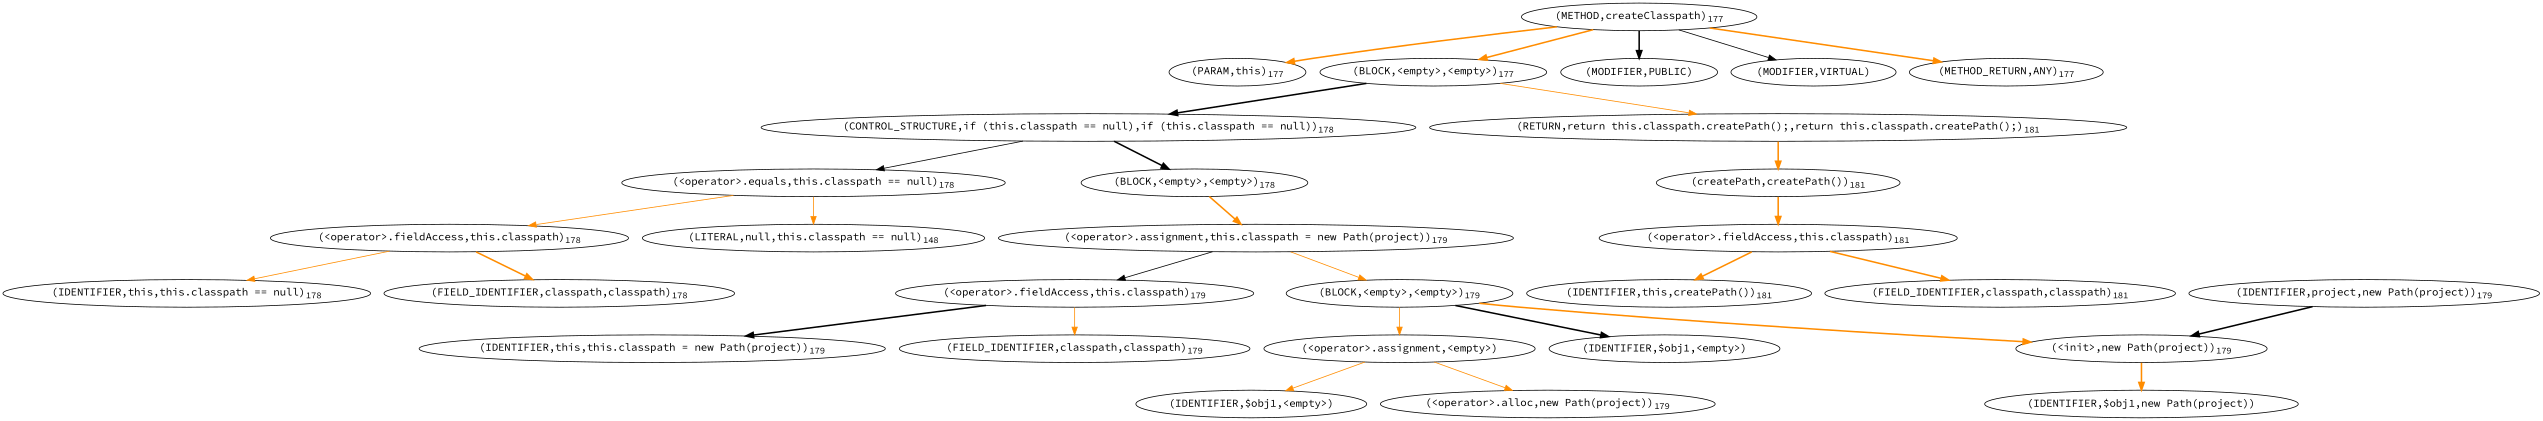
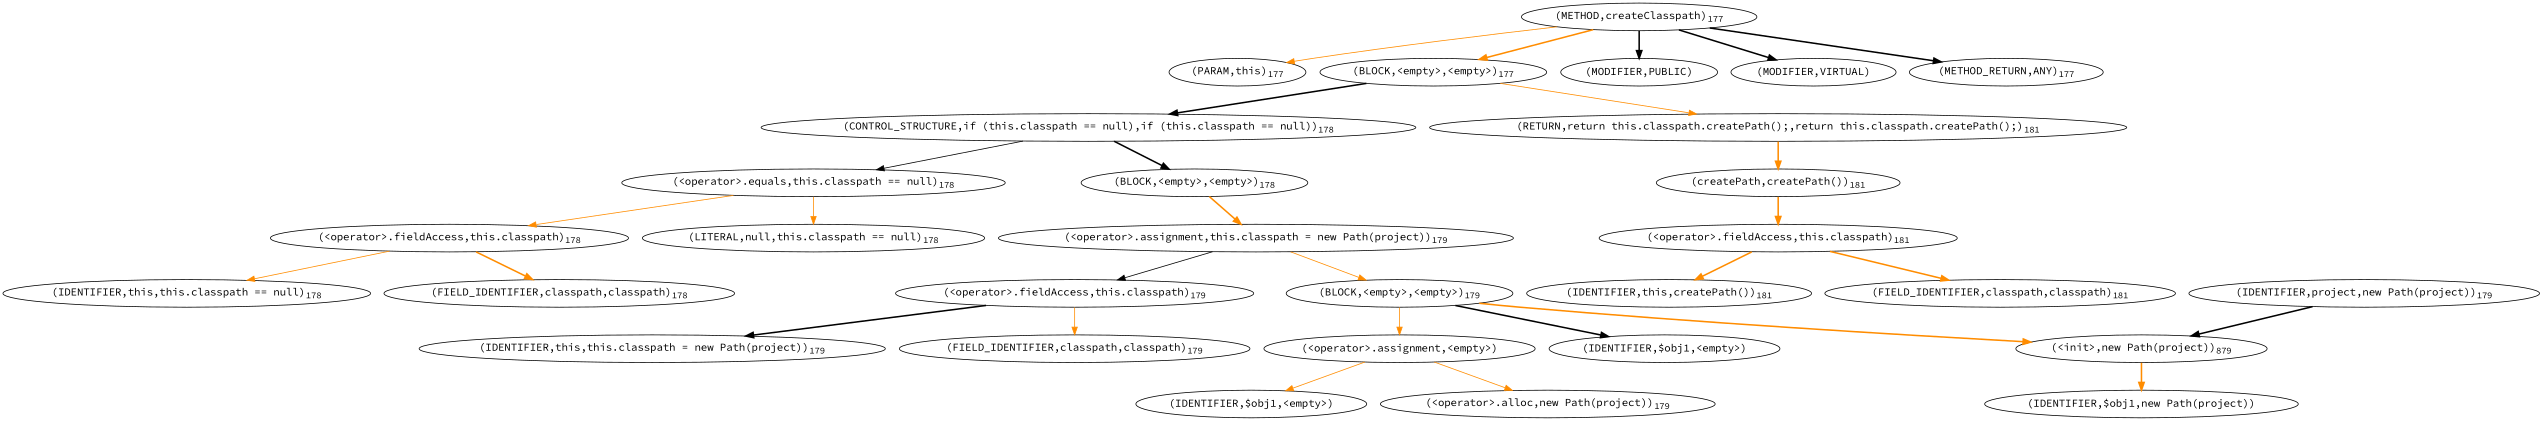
edge "(METHOD,createClasspath)" -> "(PARAM,this)": style bold -> solid
edge "(METHOD,createClasspath)" -> "(MODIFIER,VIRTUAL)": style solid -> bold
edge "(METHOD,createClasspath)" -> "(METHOD_RETURN,ANY)": color darkorange -> black
node "(LITERAL,null,this.classpath == null)": text "148" -> "178"
node "(<init>,new Path(project))": text "179" -> "879"
